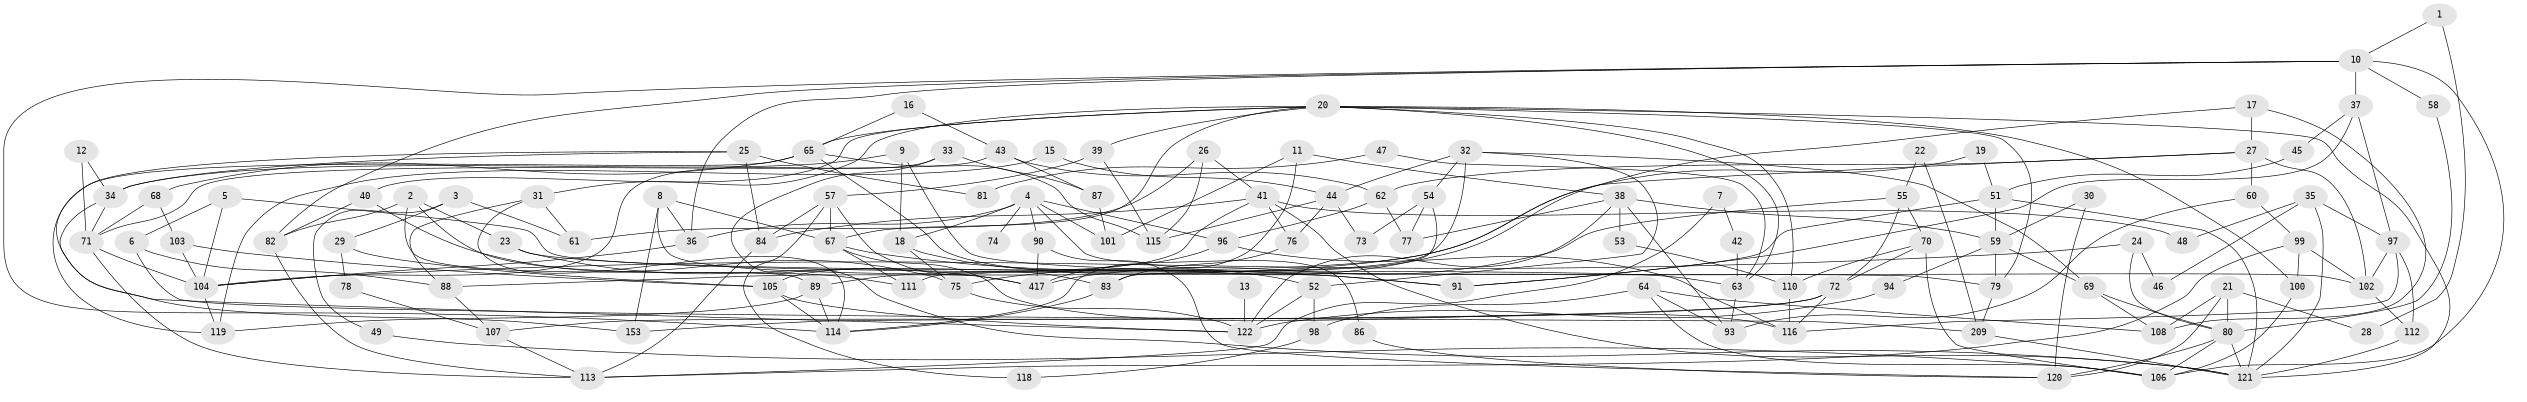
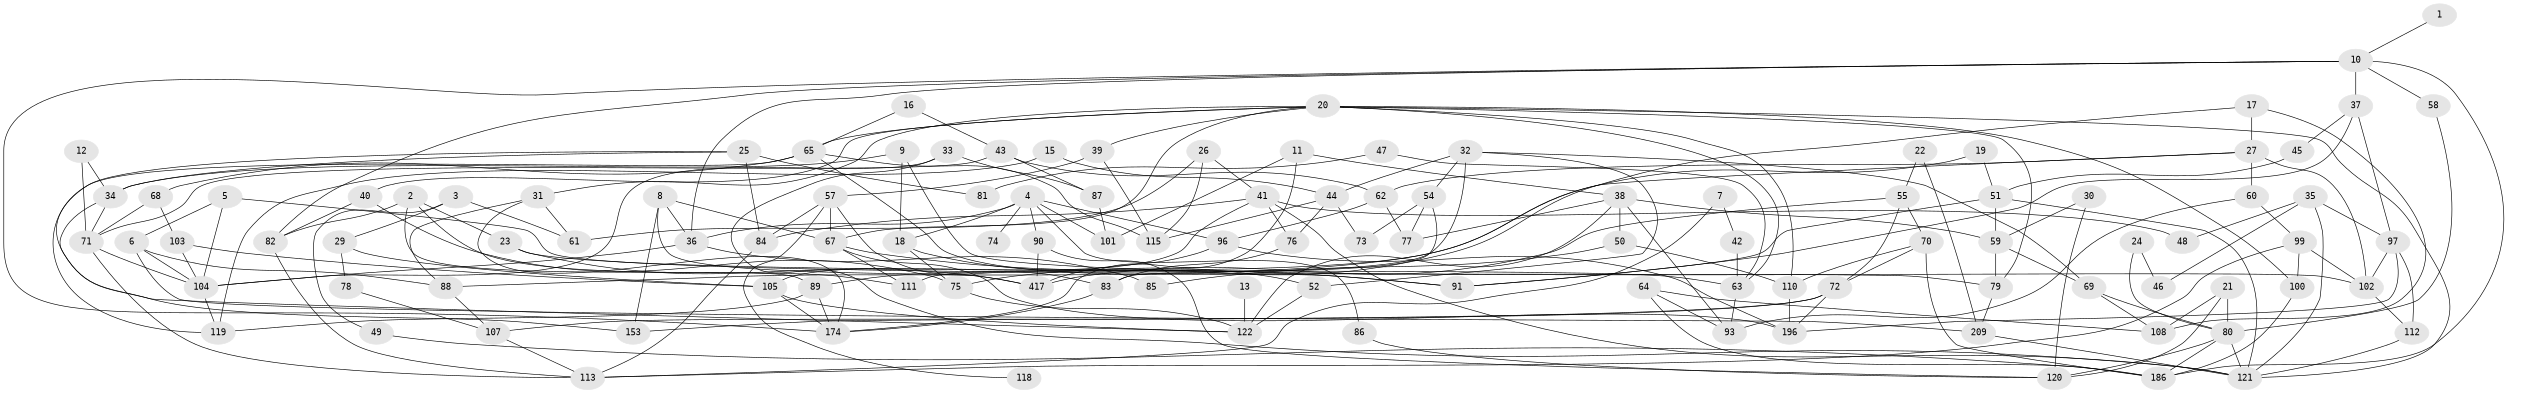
node "53": label "53" -> "50"
edge "24" -- "104": now "6" -- "104"
node "85": added
node "94": removed
node "114": label "114" -> "174"
node "98": removed
node "116": label "116" -> "196"
node "28": removed
node "106": label "106" -> "186"
